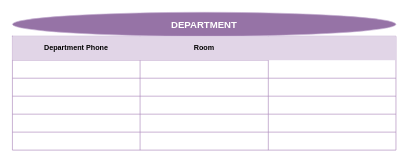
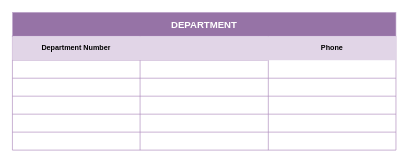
node "DEPARTMENT": shape ellipse -> rectangle
node "Department Phone": label "Department Phone" -> "Department Number"
node "Room": removed
node "Phone": added
